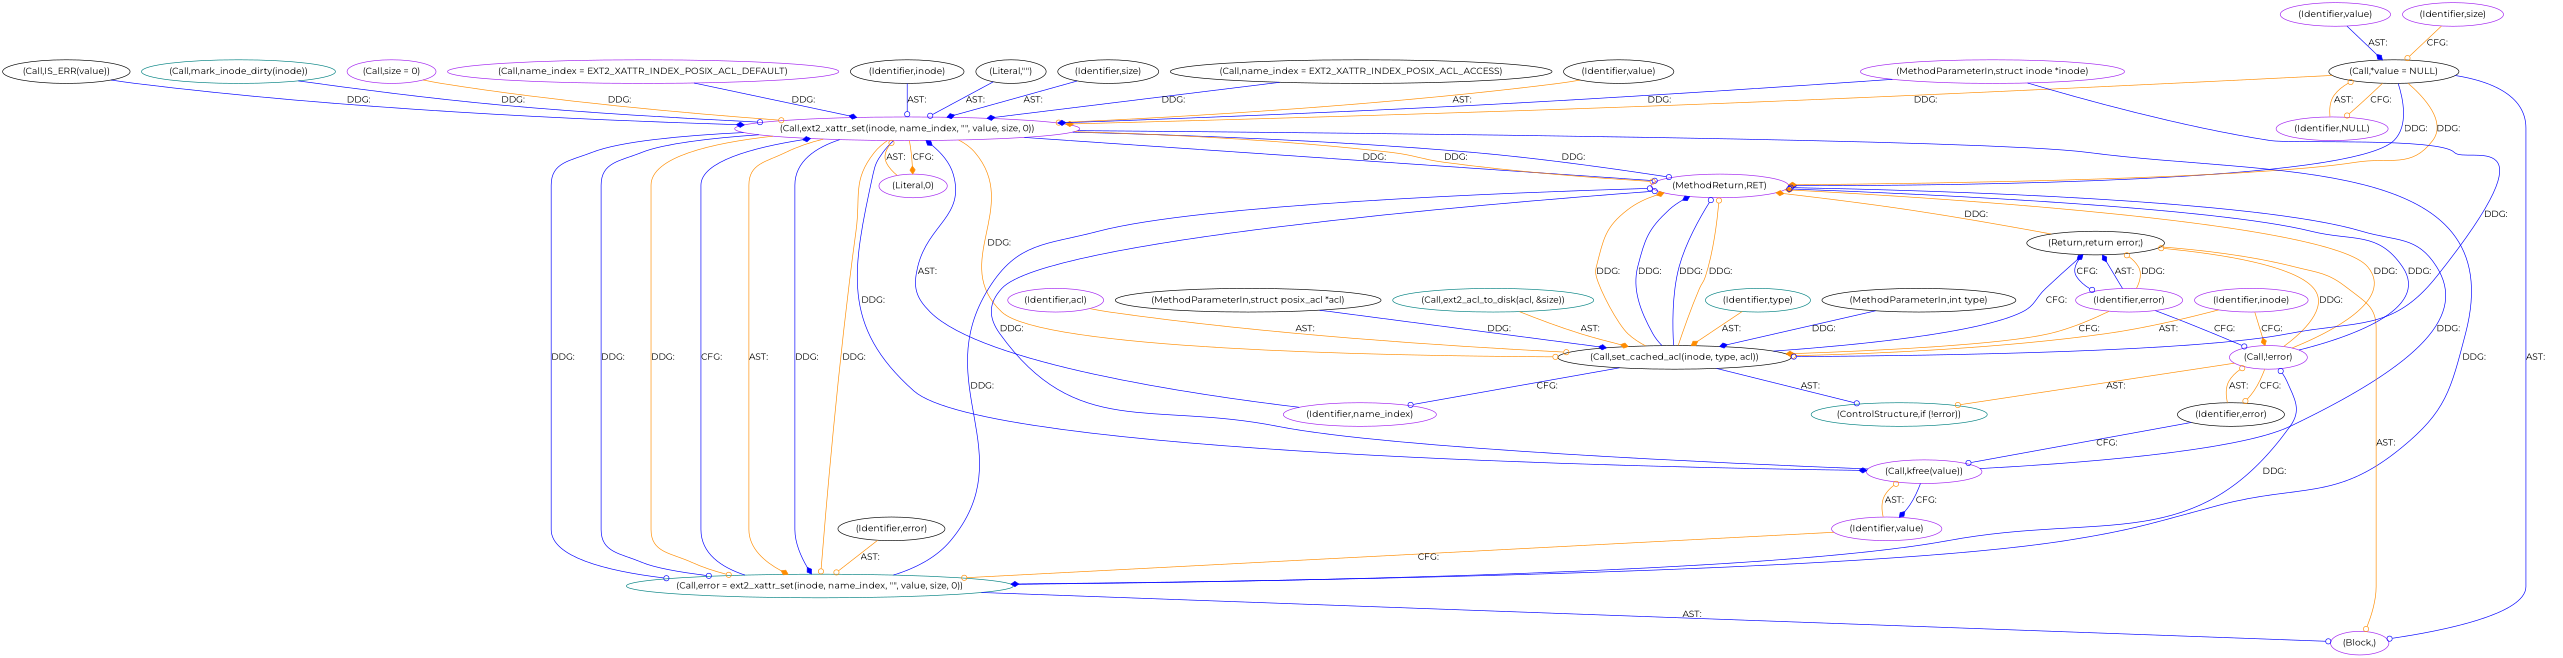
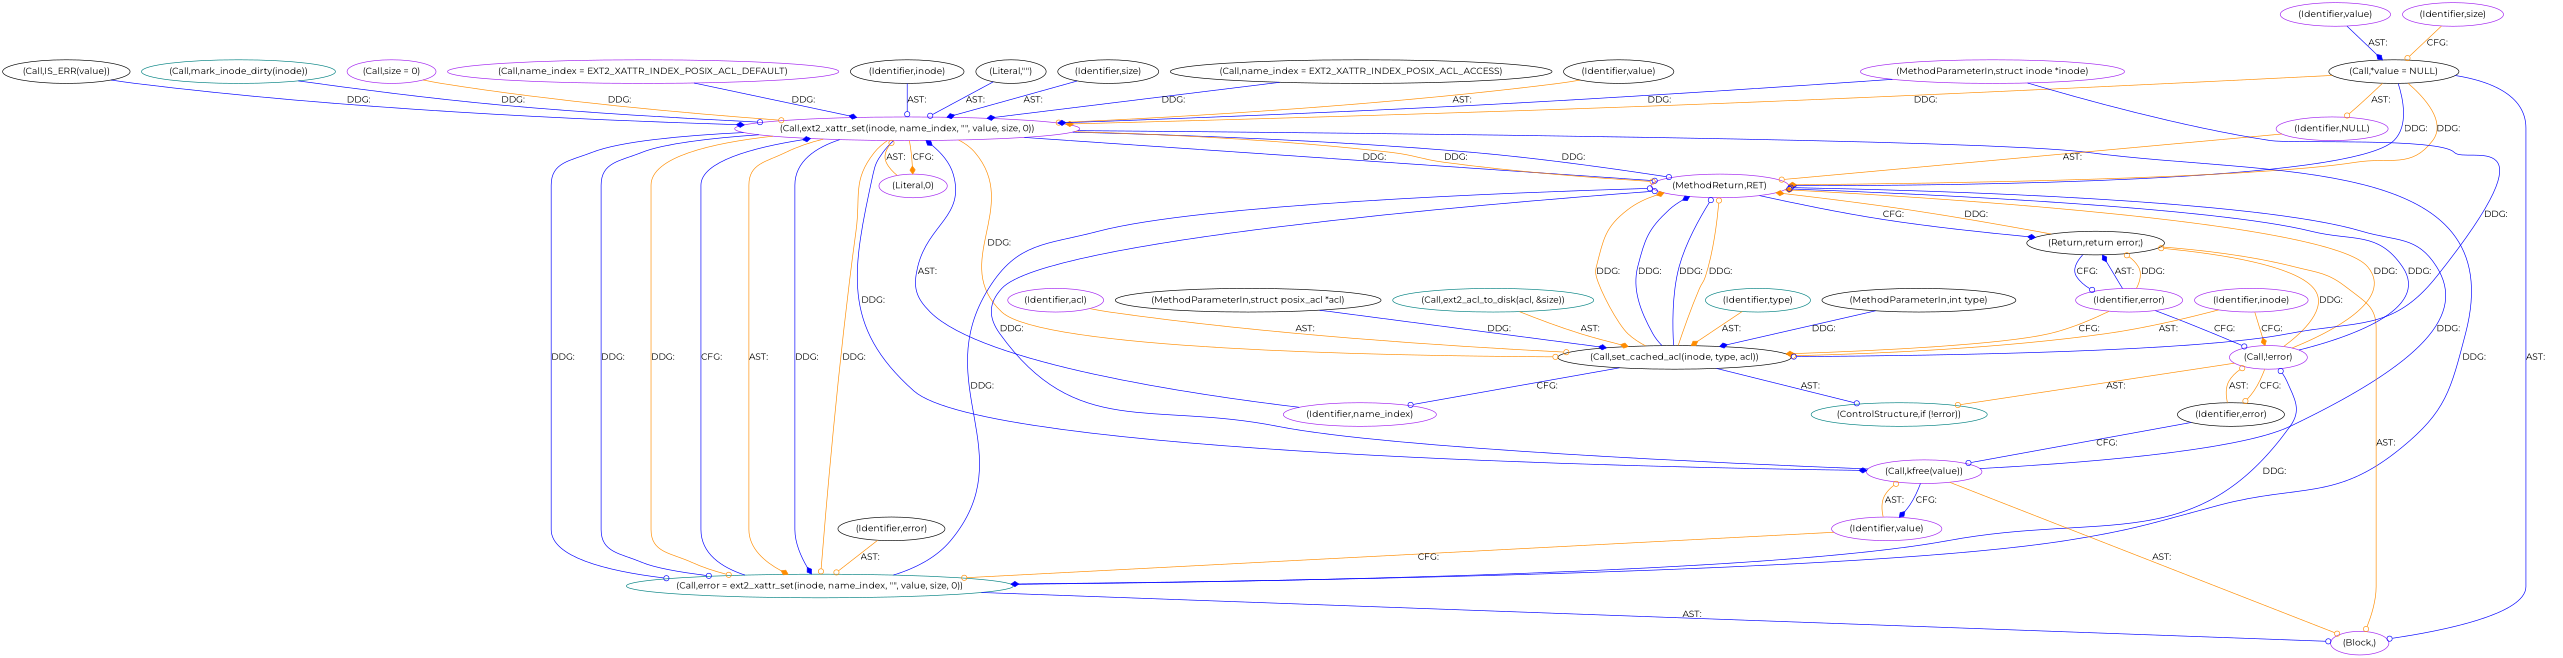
edge "(Identifier,NULL)" -> "(Call,*value = NULL)": now "(Identifier,NULL)" -> "(MethodReturn,RET)"
edge "(Call,*value = NULL)" -> "(Identifier,NULL)": label "CFG: " -> "AST: "
edge "(Call,set_cached_acl(inode, type, acl))" -> "(Return,return error;)": now "(MethodReturn,RET)" -> "(Return,return error;)"
edge "(Call,kfree(value))" -> "(Block,)": added, label "AST:"
